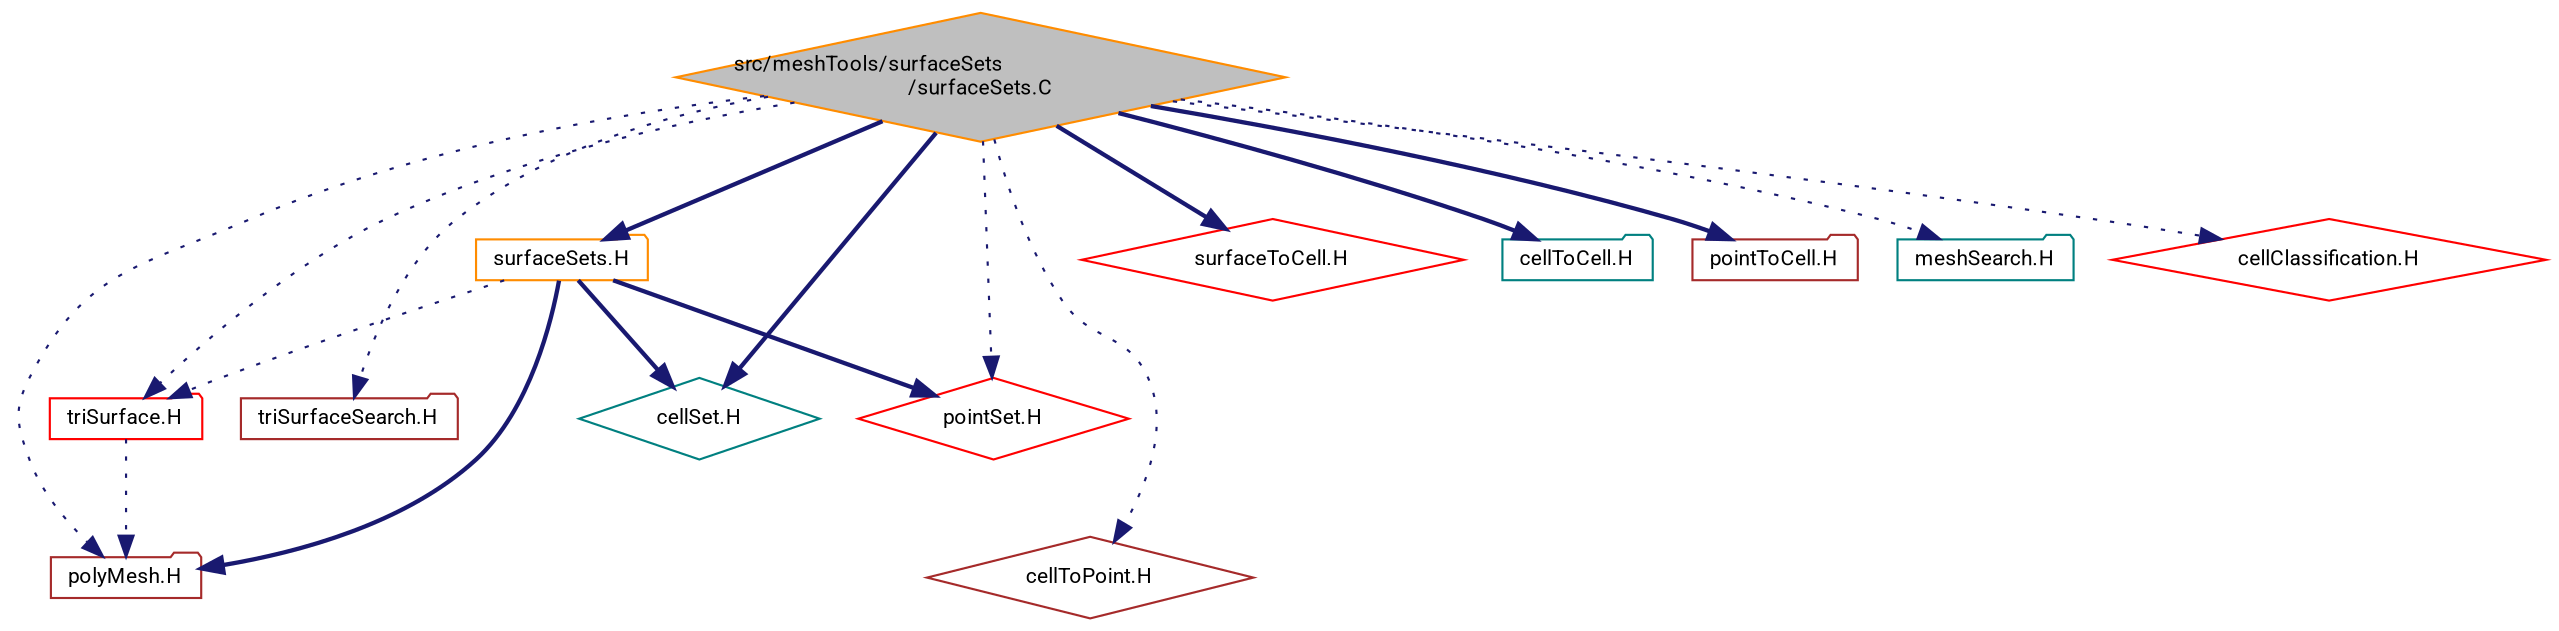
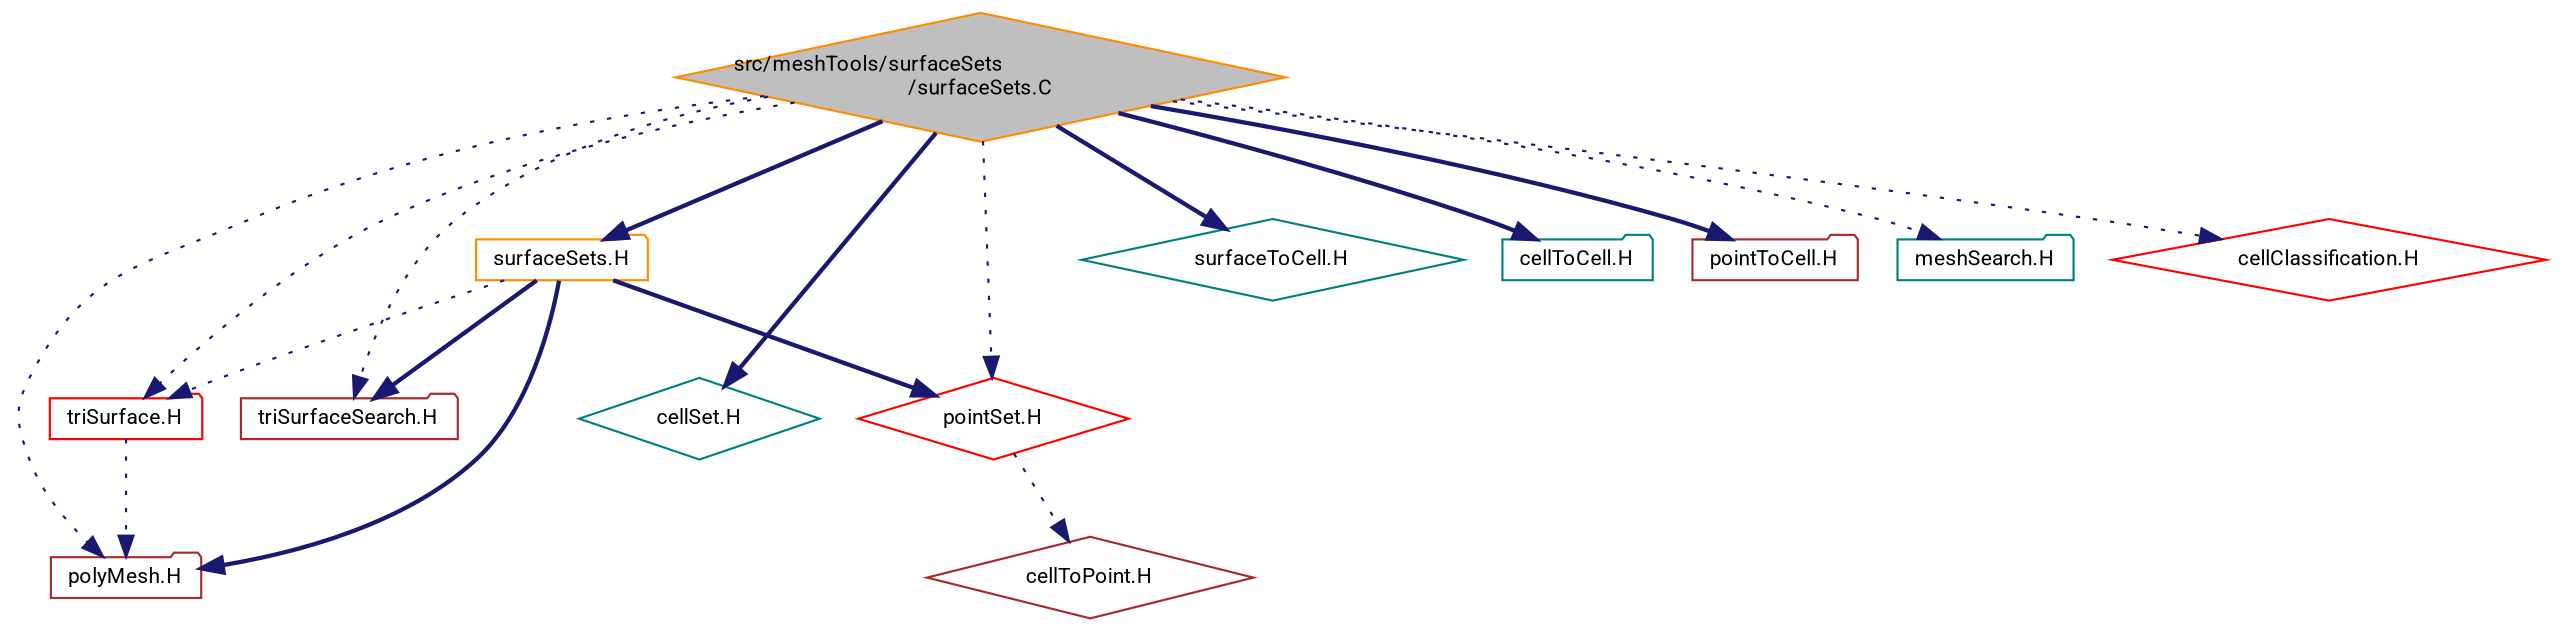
node "surfaceToCell.H": color red -> teal
edge "surfaceSets.H" -> "cellSet.H": now "surfaceSets.H" -> "triSurfaceSearch.H"
edge "src/meshTools/surfaceSets /surfaceSets.C" -> "cellToPoint.H": now "pointSet.H" -> "cellToPoint.H"
